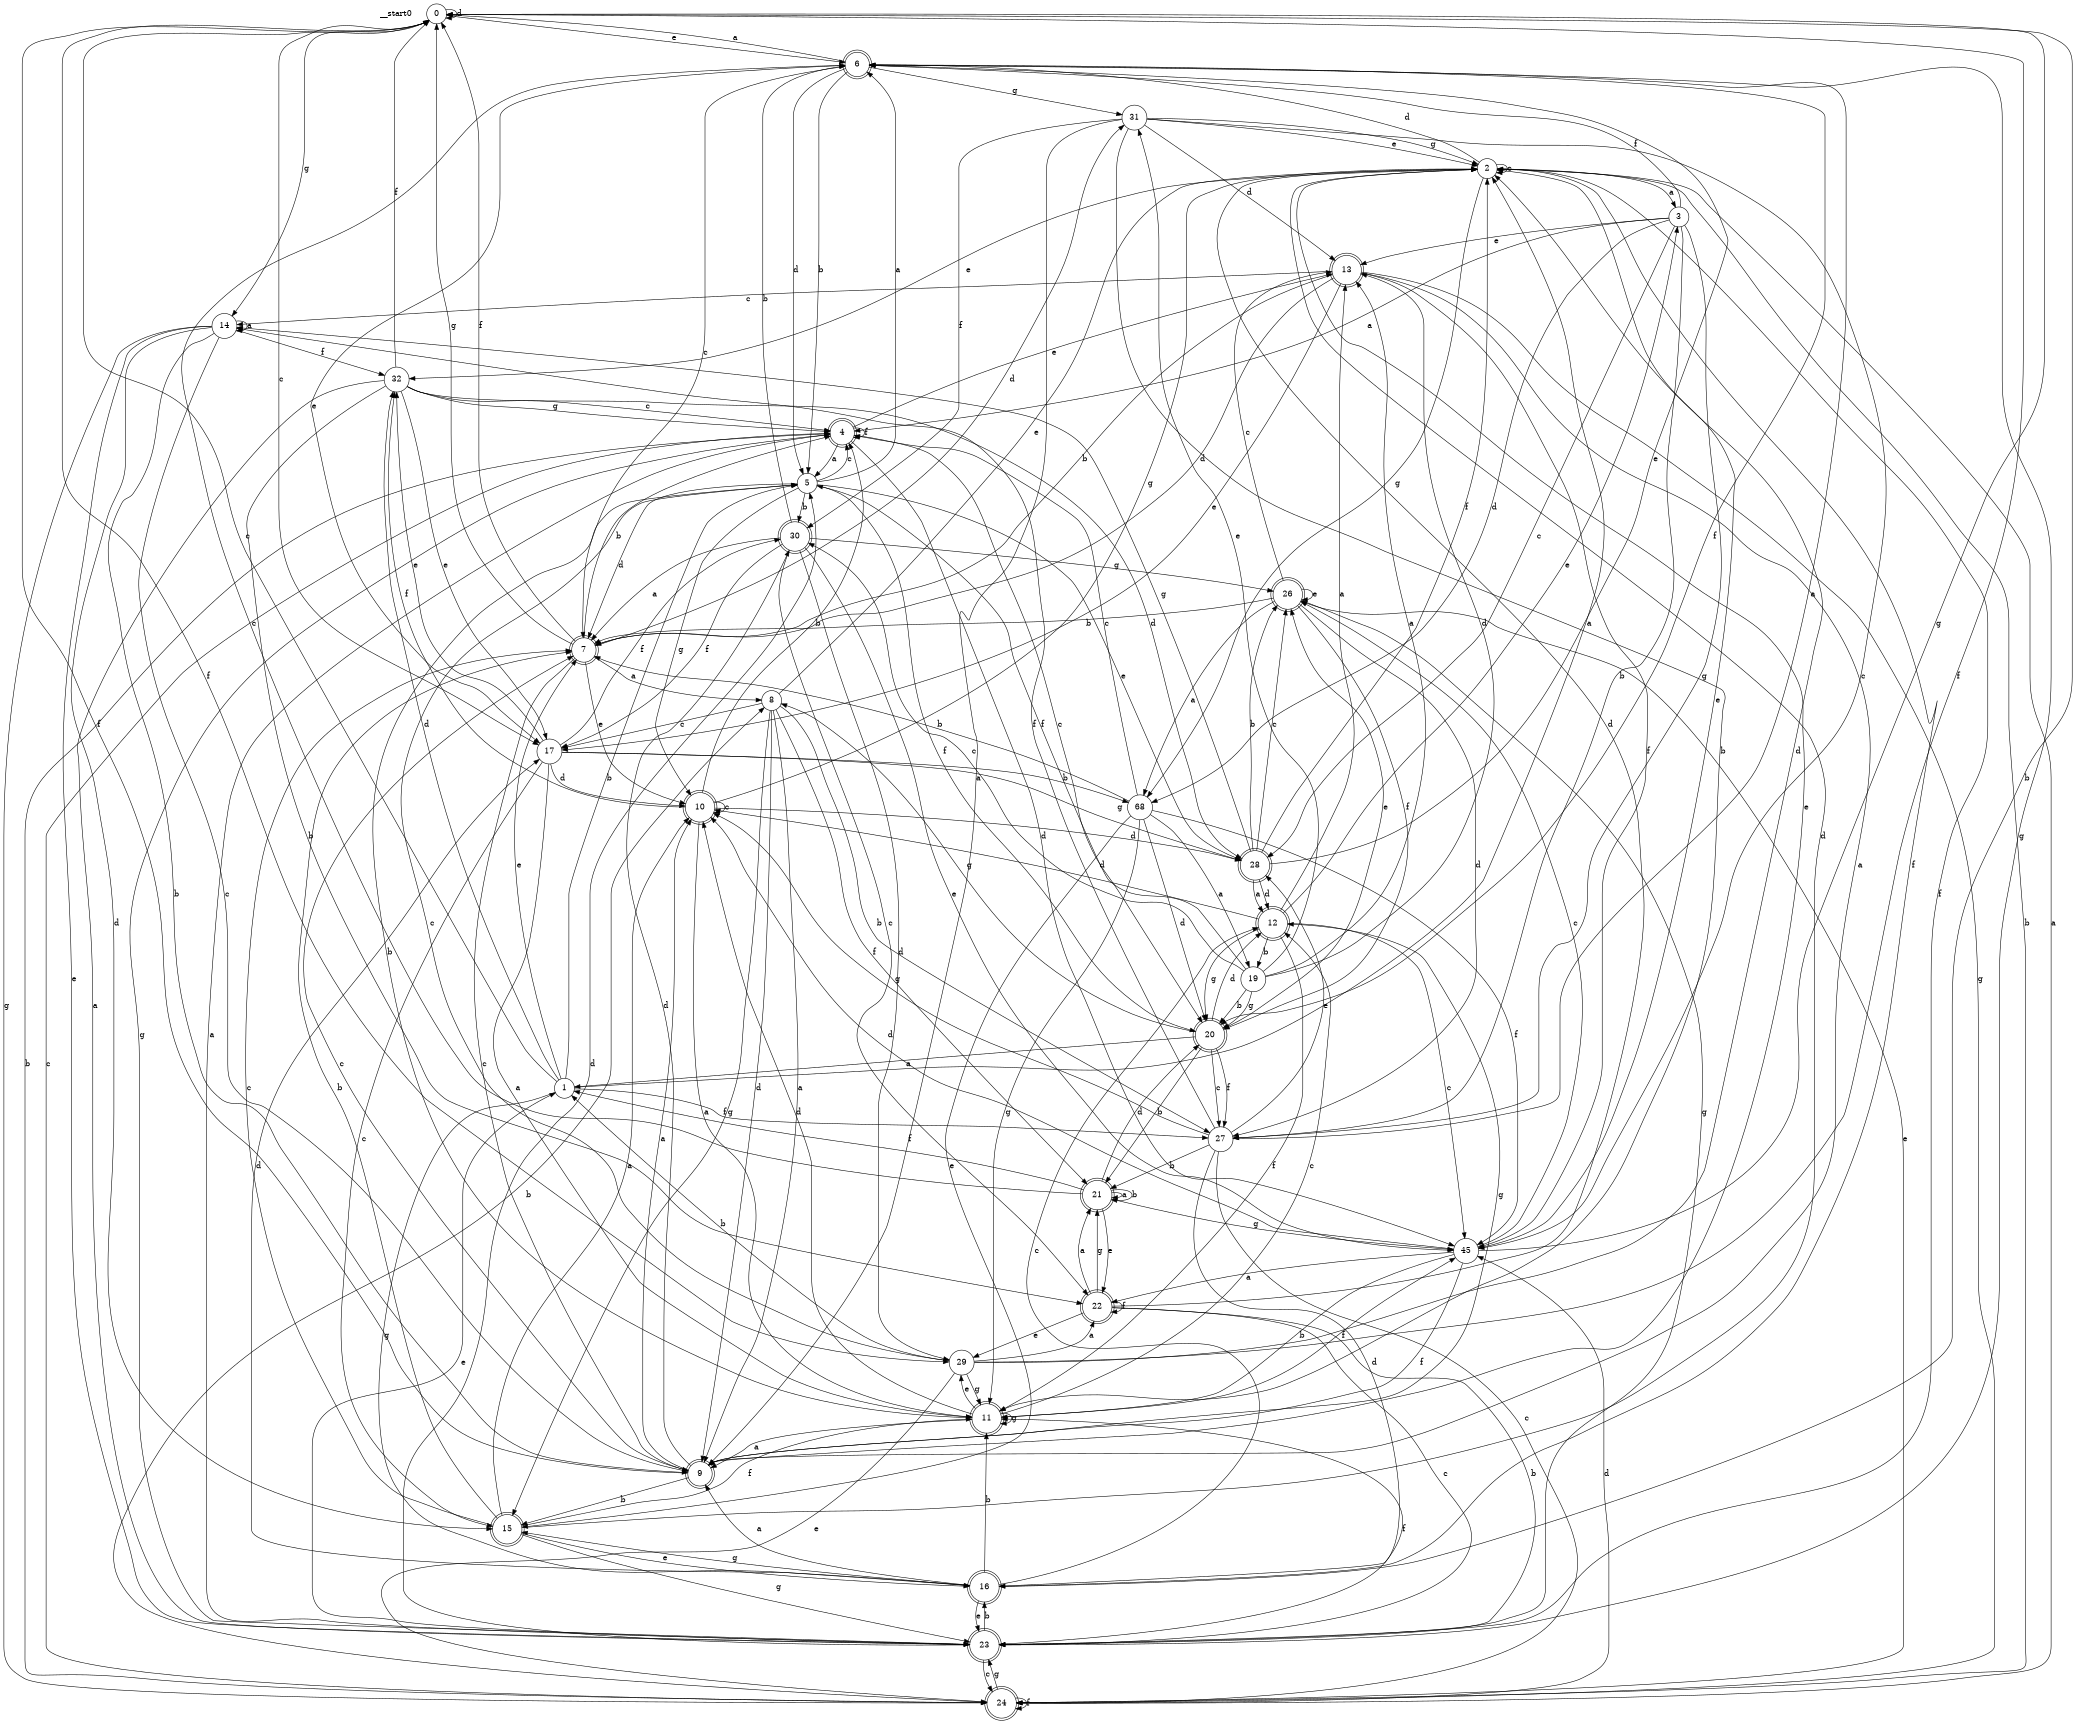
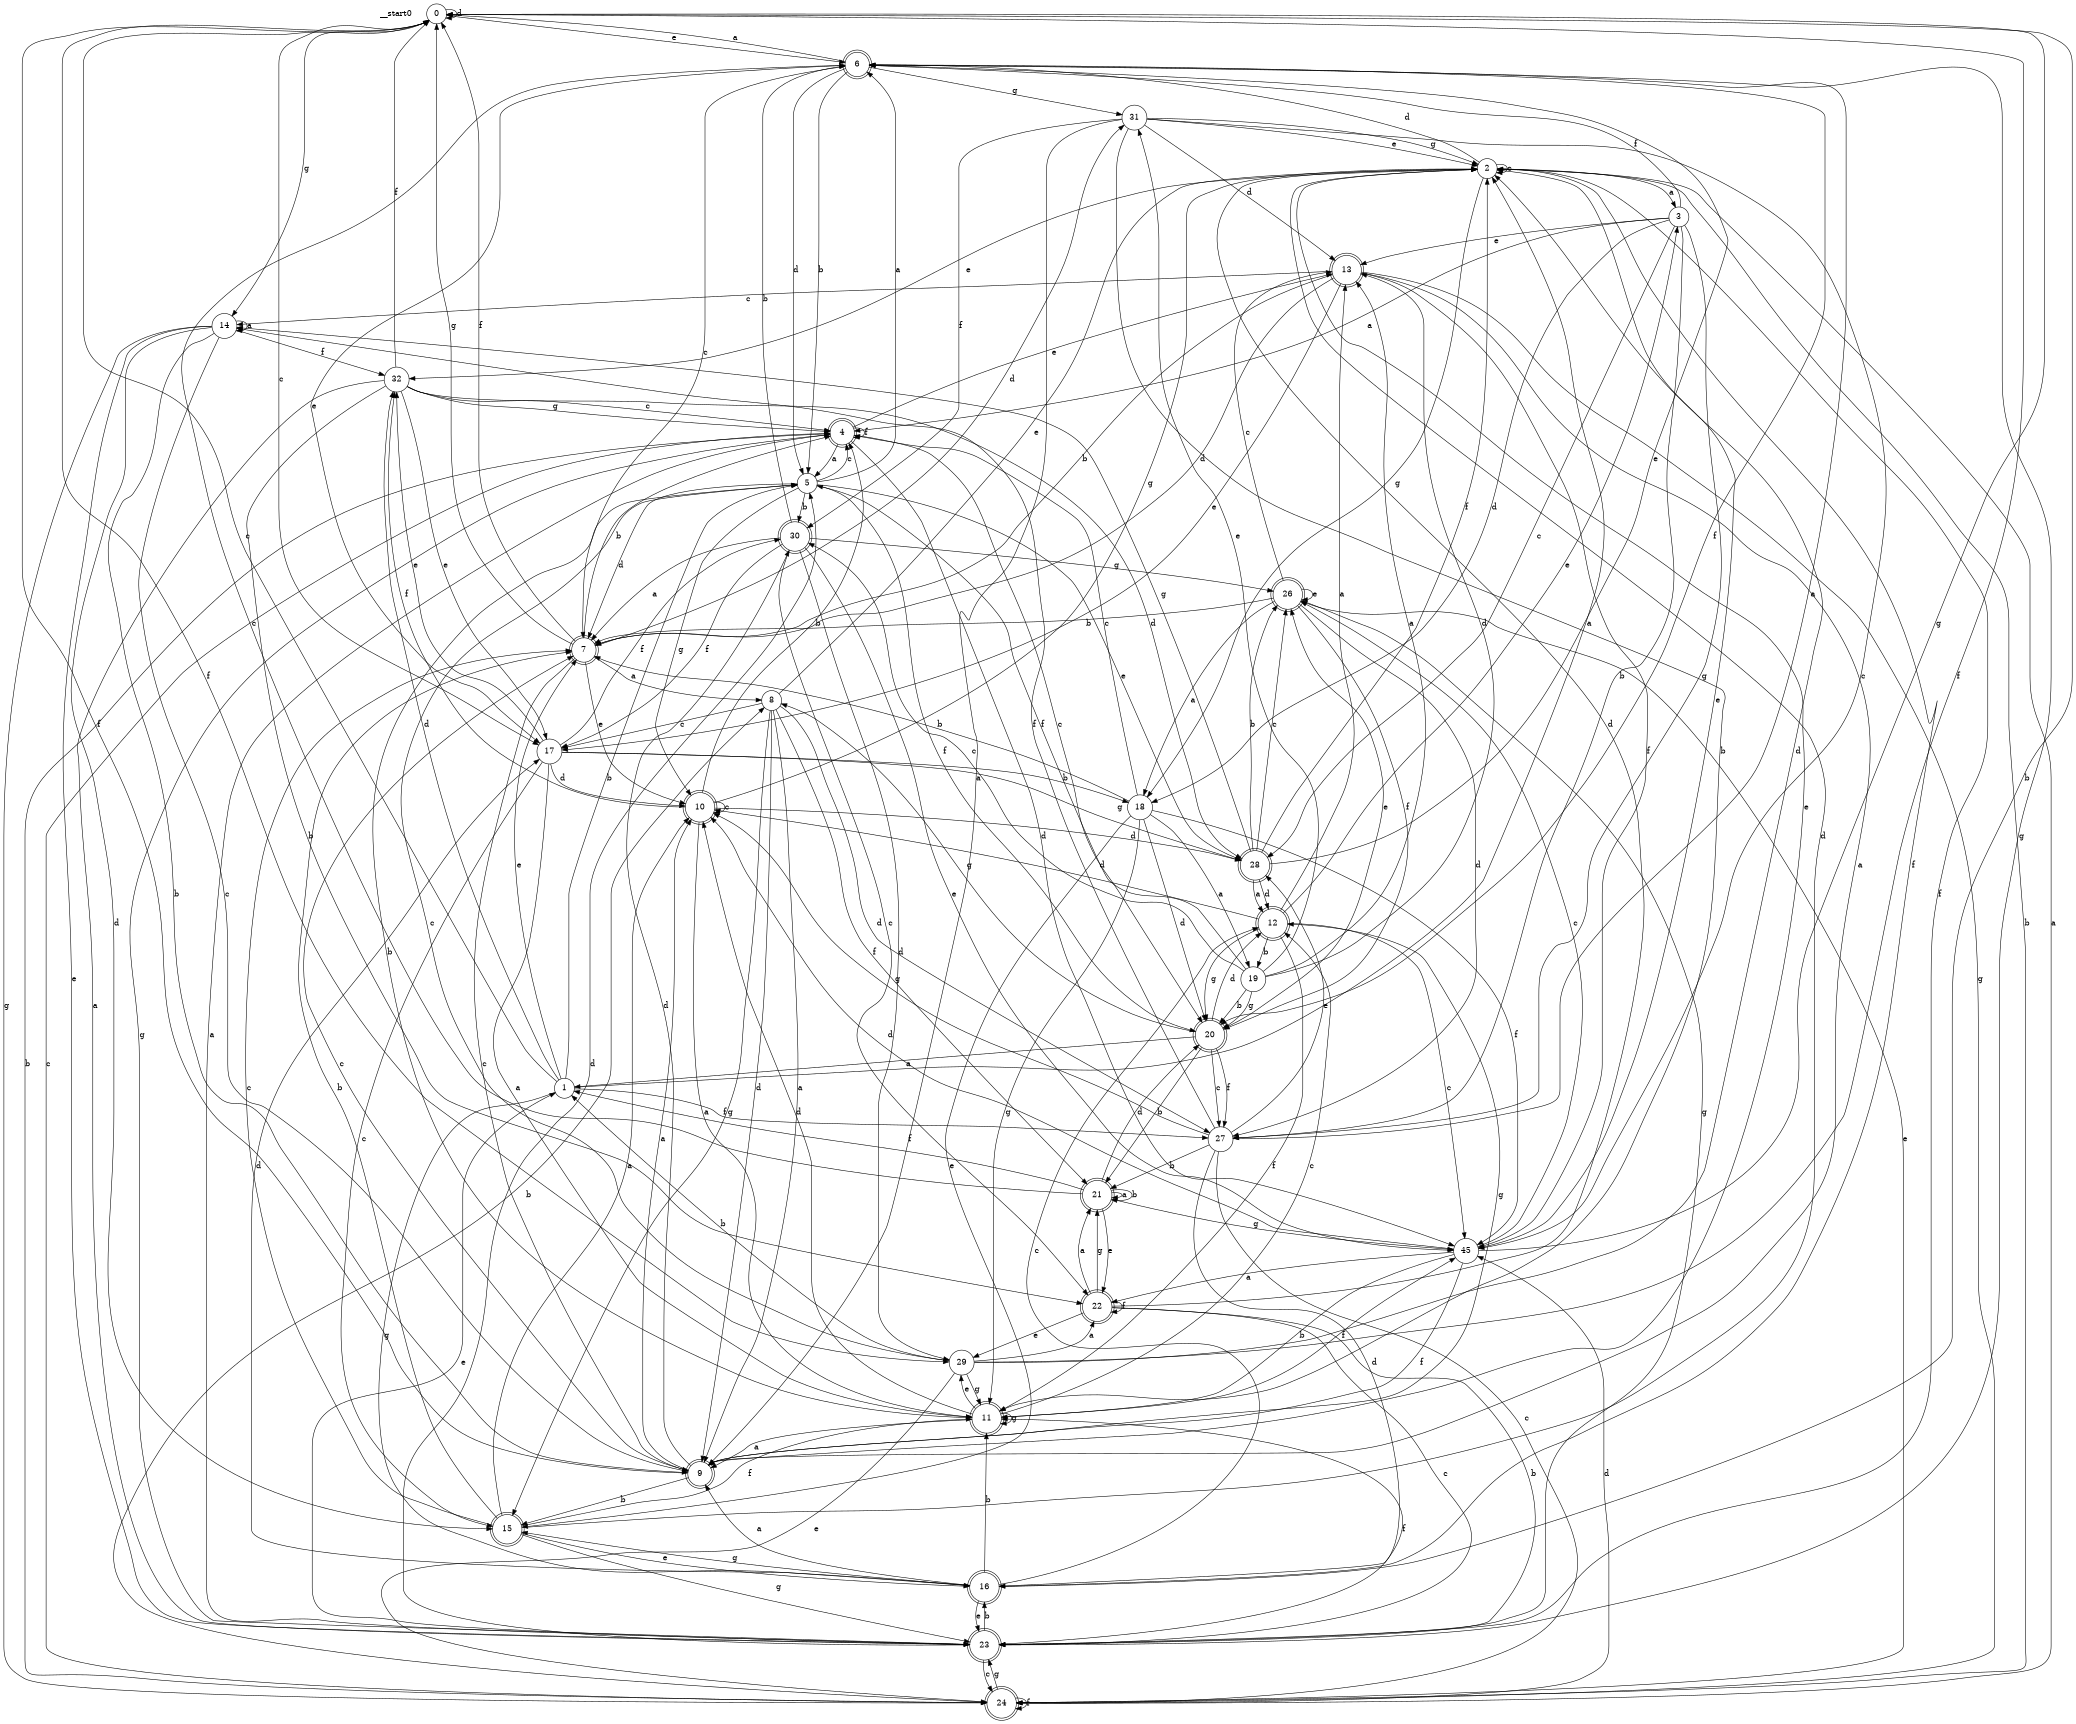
node "68": label "68" -> "18"
edge "8" -> "27": label "b" -> "d"
